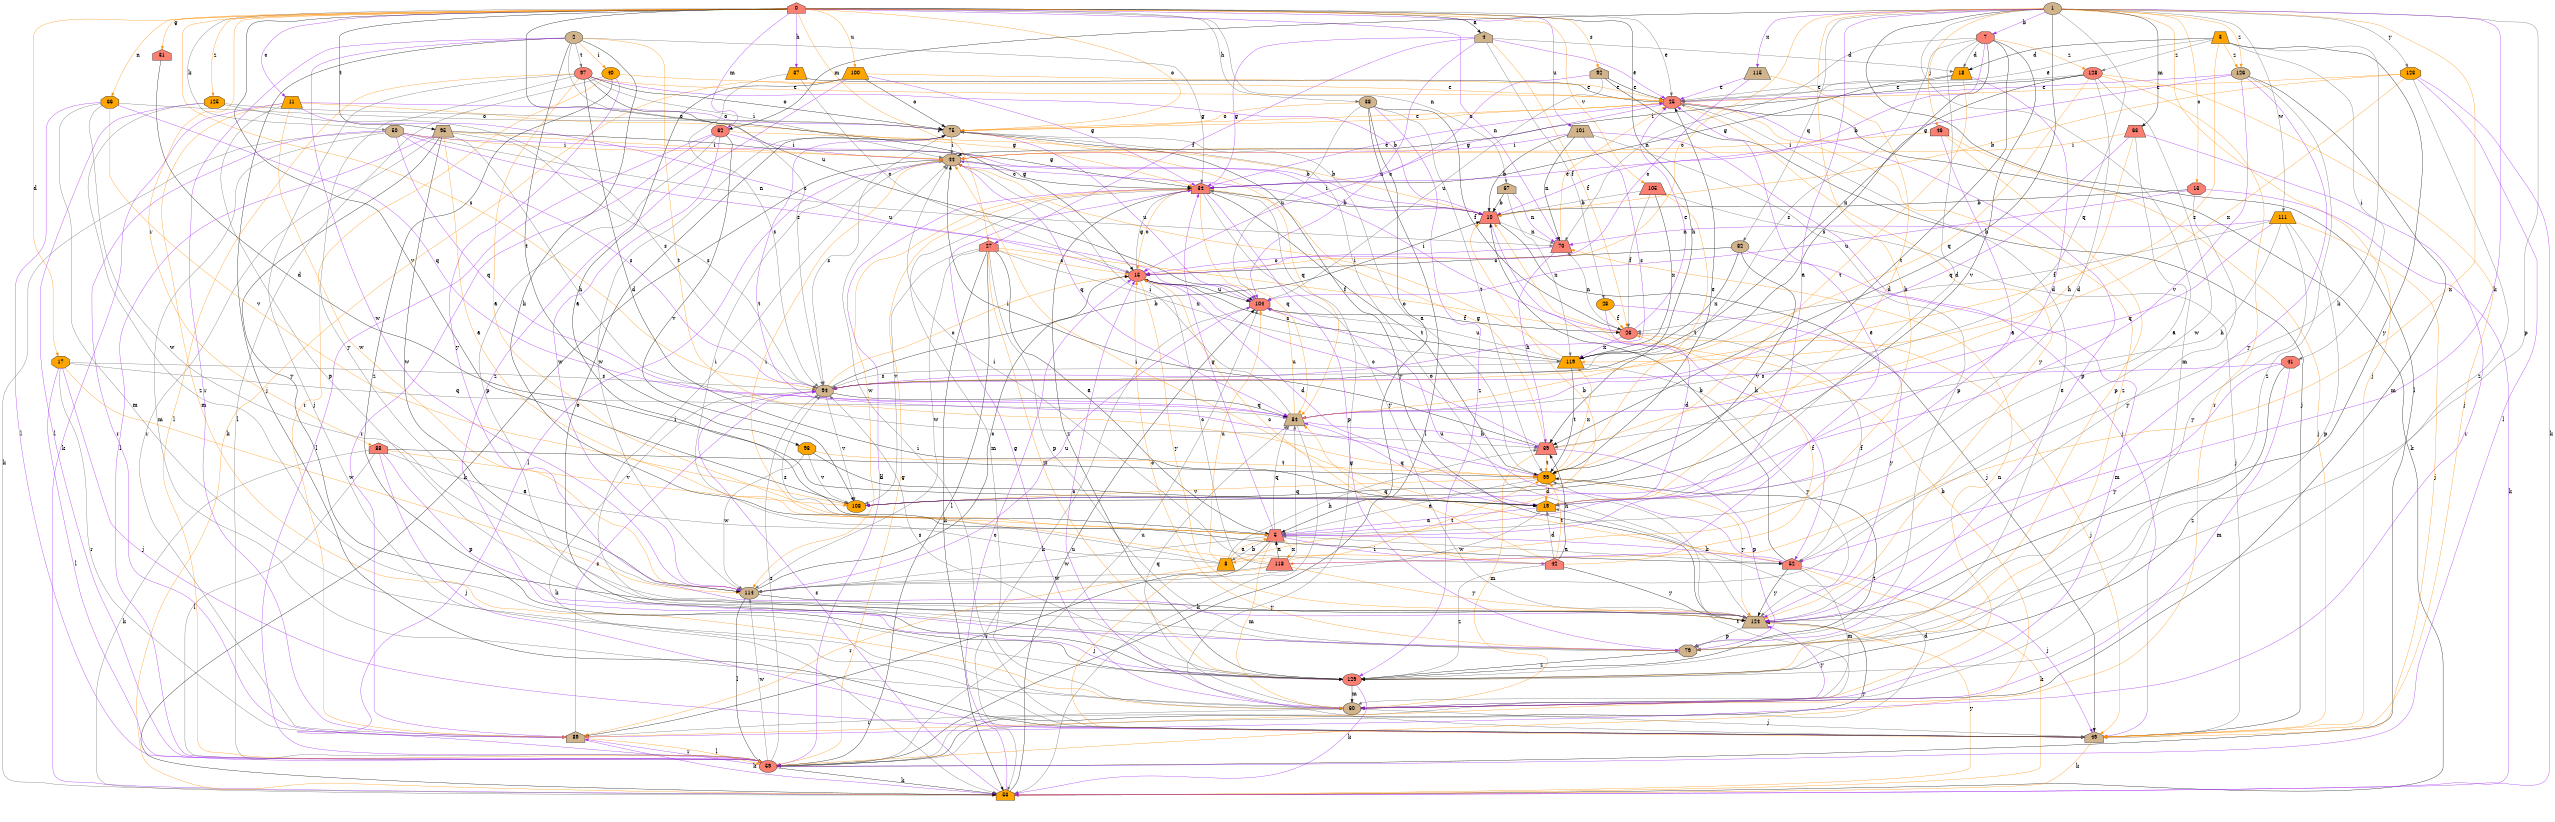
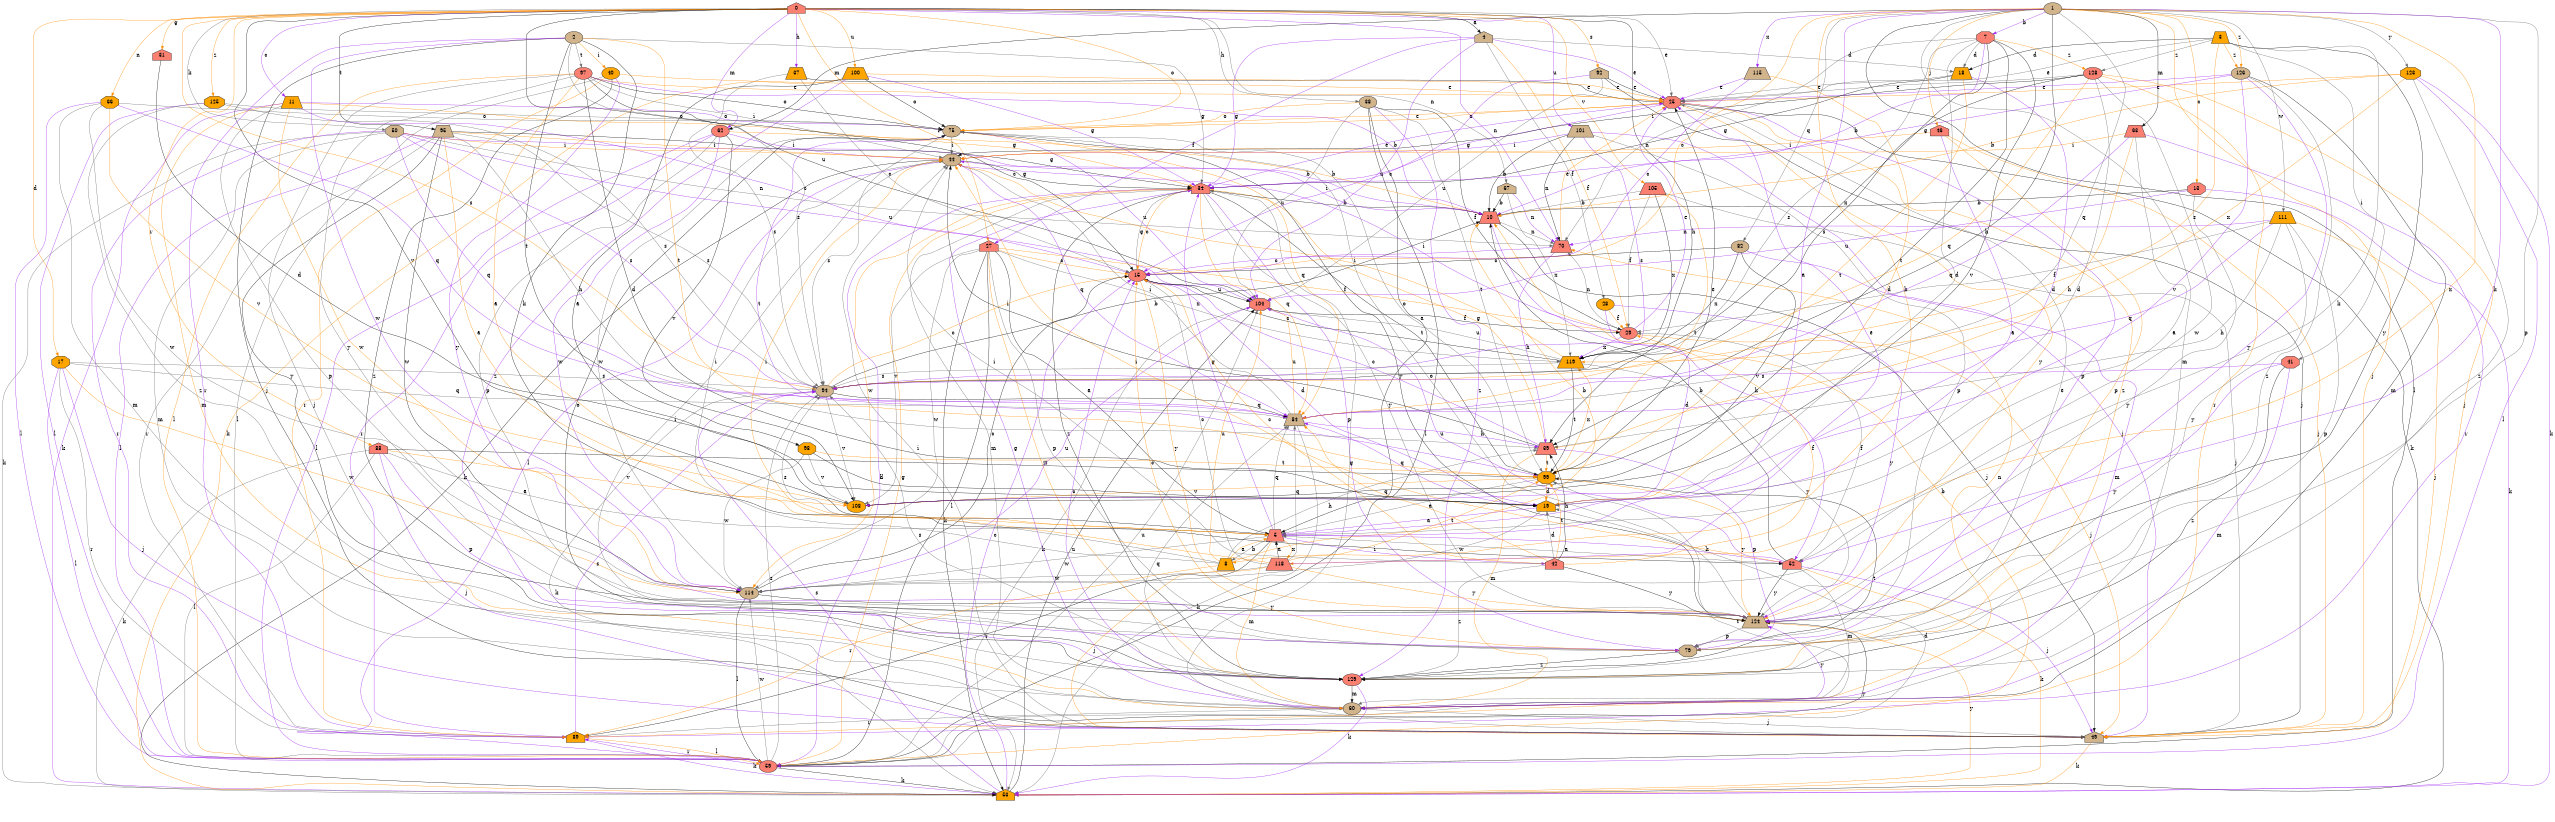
node "26": label "26" -> "29"
node "89": fillcolor tan -> orange
